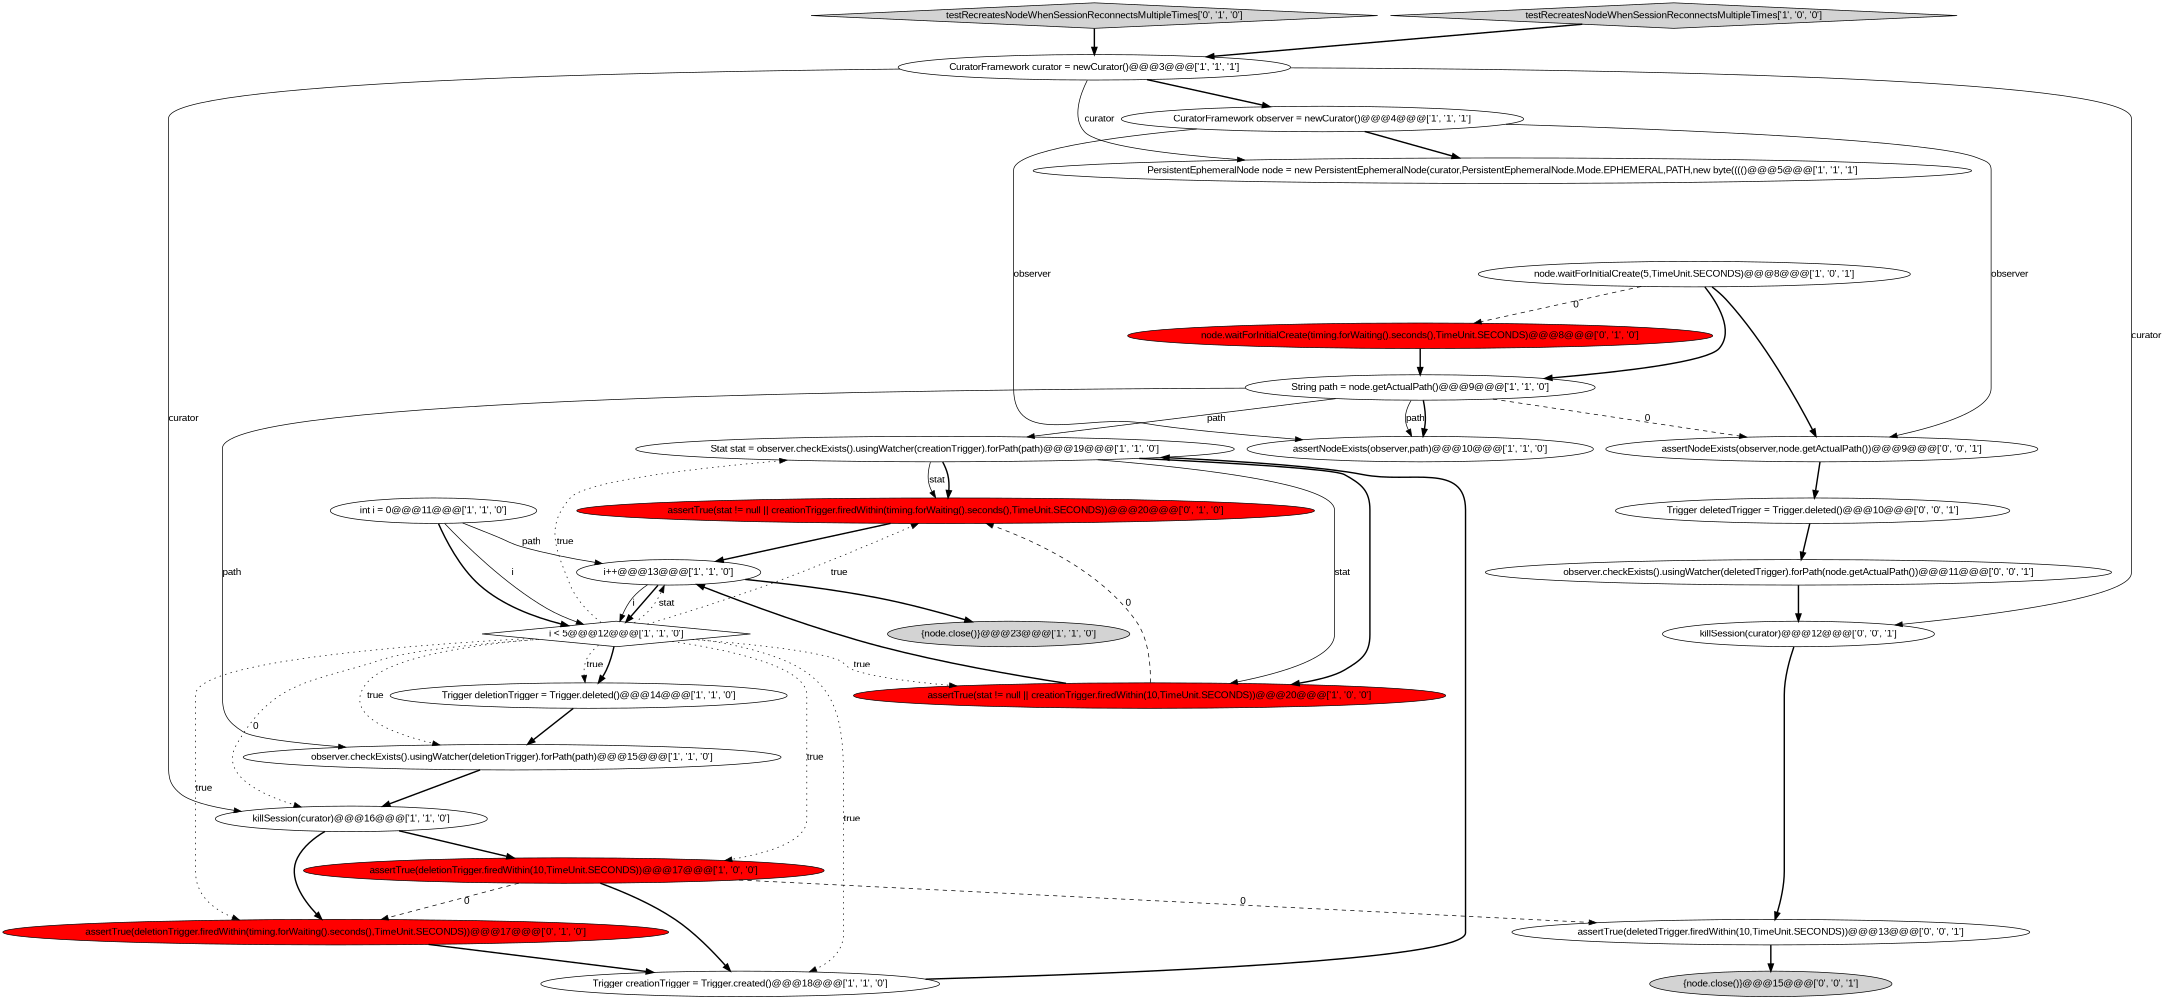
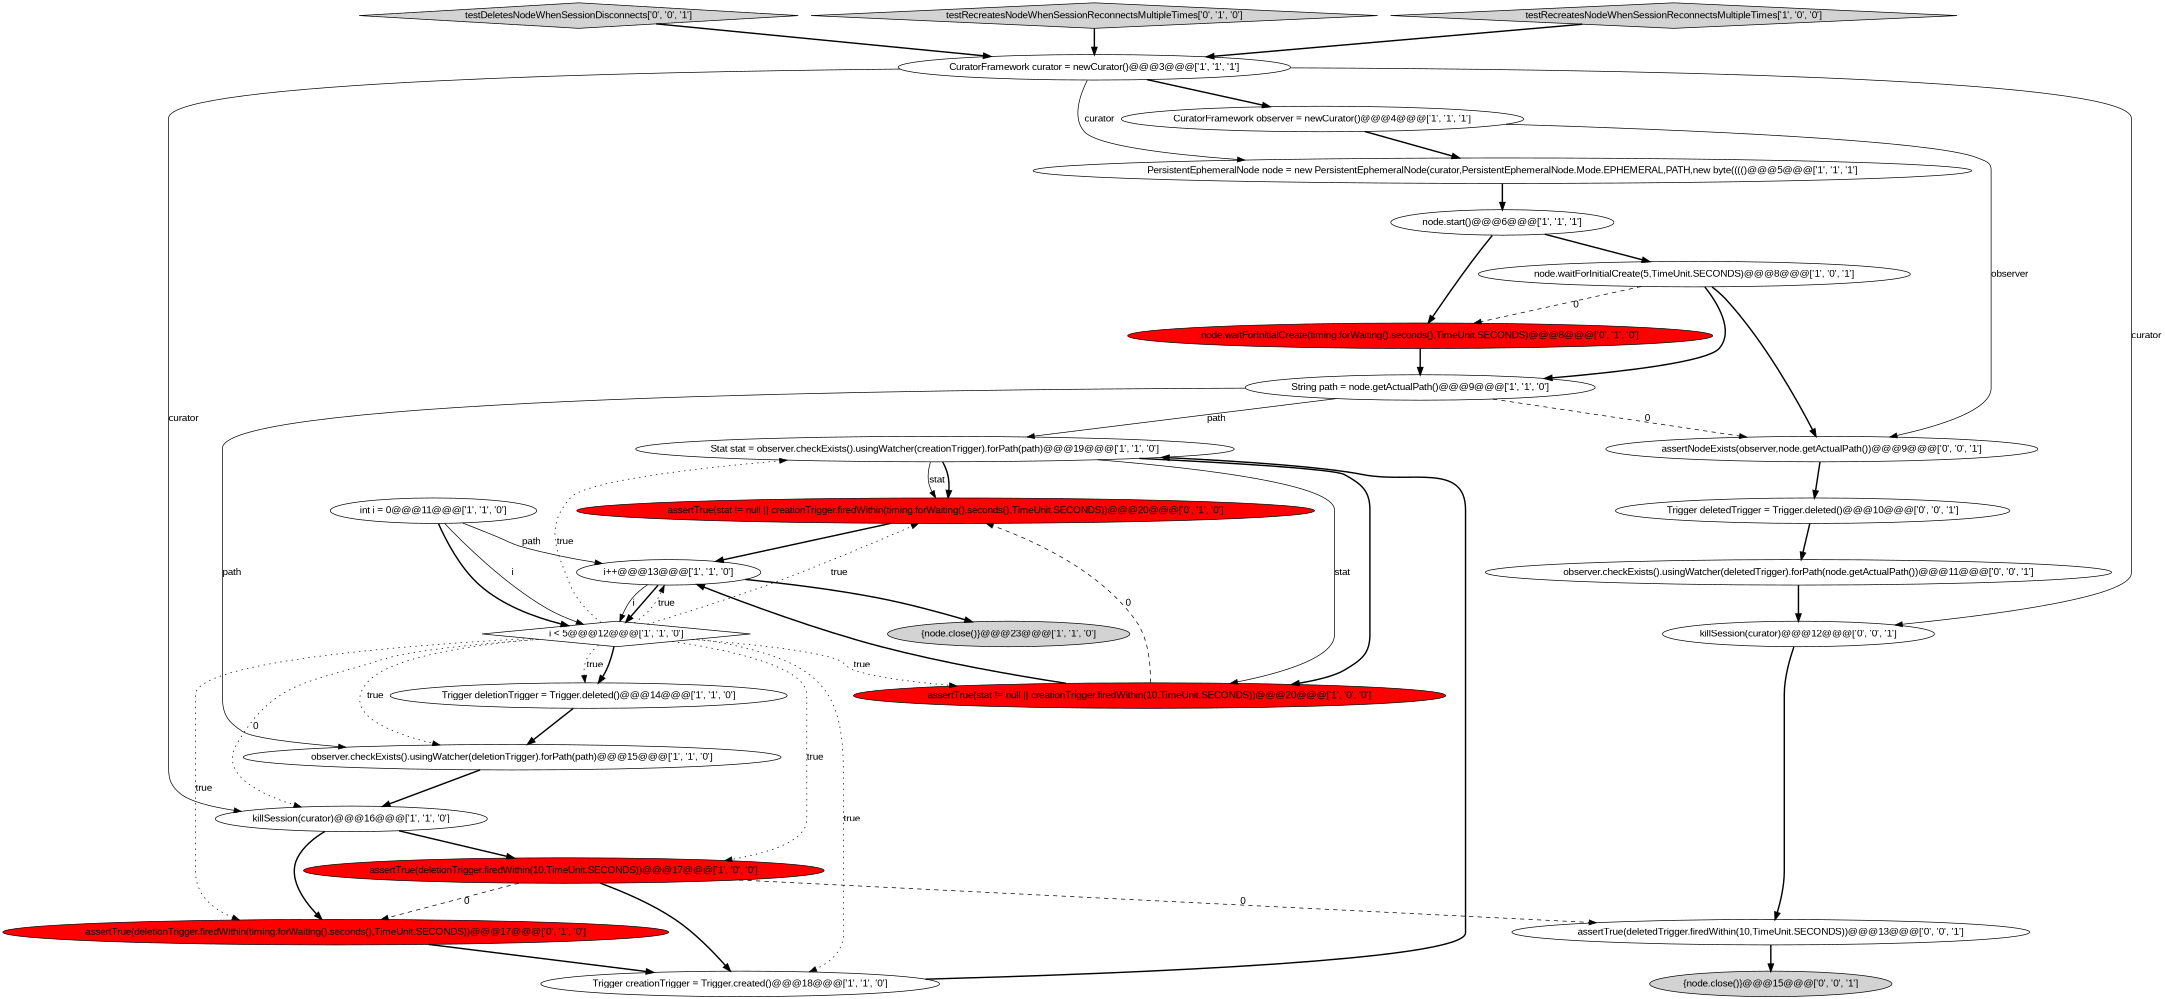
node "testDeletesNodeWhenSessionDisconnects['0', '0', '1']": added
node "node.start()@@@6@@@['1', '1', '1']": added
node "assertNodeExists(observer,path)@@@10@@@['1', '1', '0']": removed
edge "i < 5@@@12@@@['1', '1', '0']" -> "i++@@@13@@@['1', '1', '0']": label "stat" -> "true"
